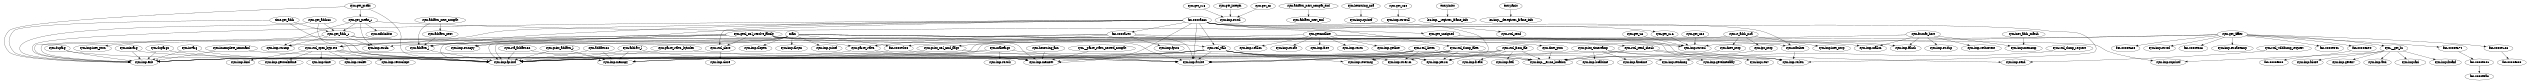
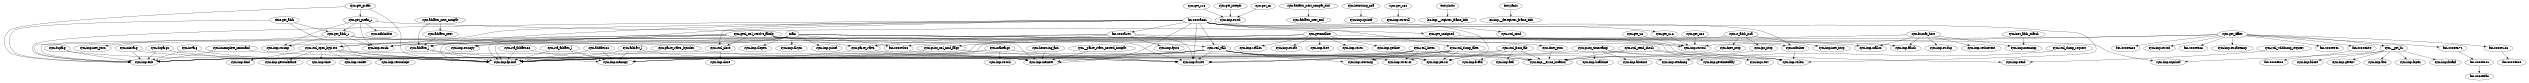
node "sym.get_addr32": removed
edge "sym.getcmdline" -> "sym.rtnl_send_check": now "sym.getcmdline" -> "sym.imp.strchr"
node "sym.print_addattr_l": label "sym.print_addattr_l" -> "sym.rta_addattr_l"
edge "sym.addattr_l" -> "sym.imp.memcpy": added
edge "sym.rtnl_from_file" -> "sym.imp.fwrite": removed
node "sym.imp.fini": label "sym.imp.fini" -> "sym.imp.fopen"
